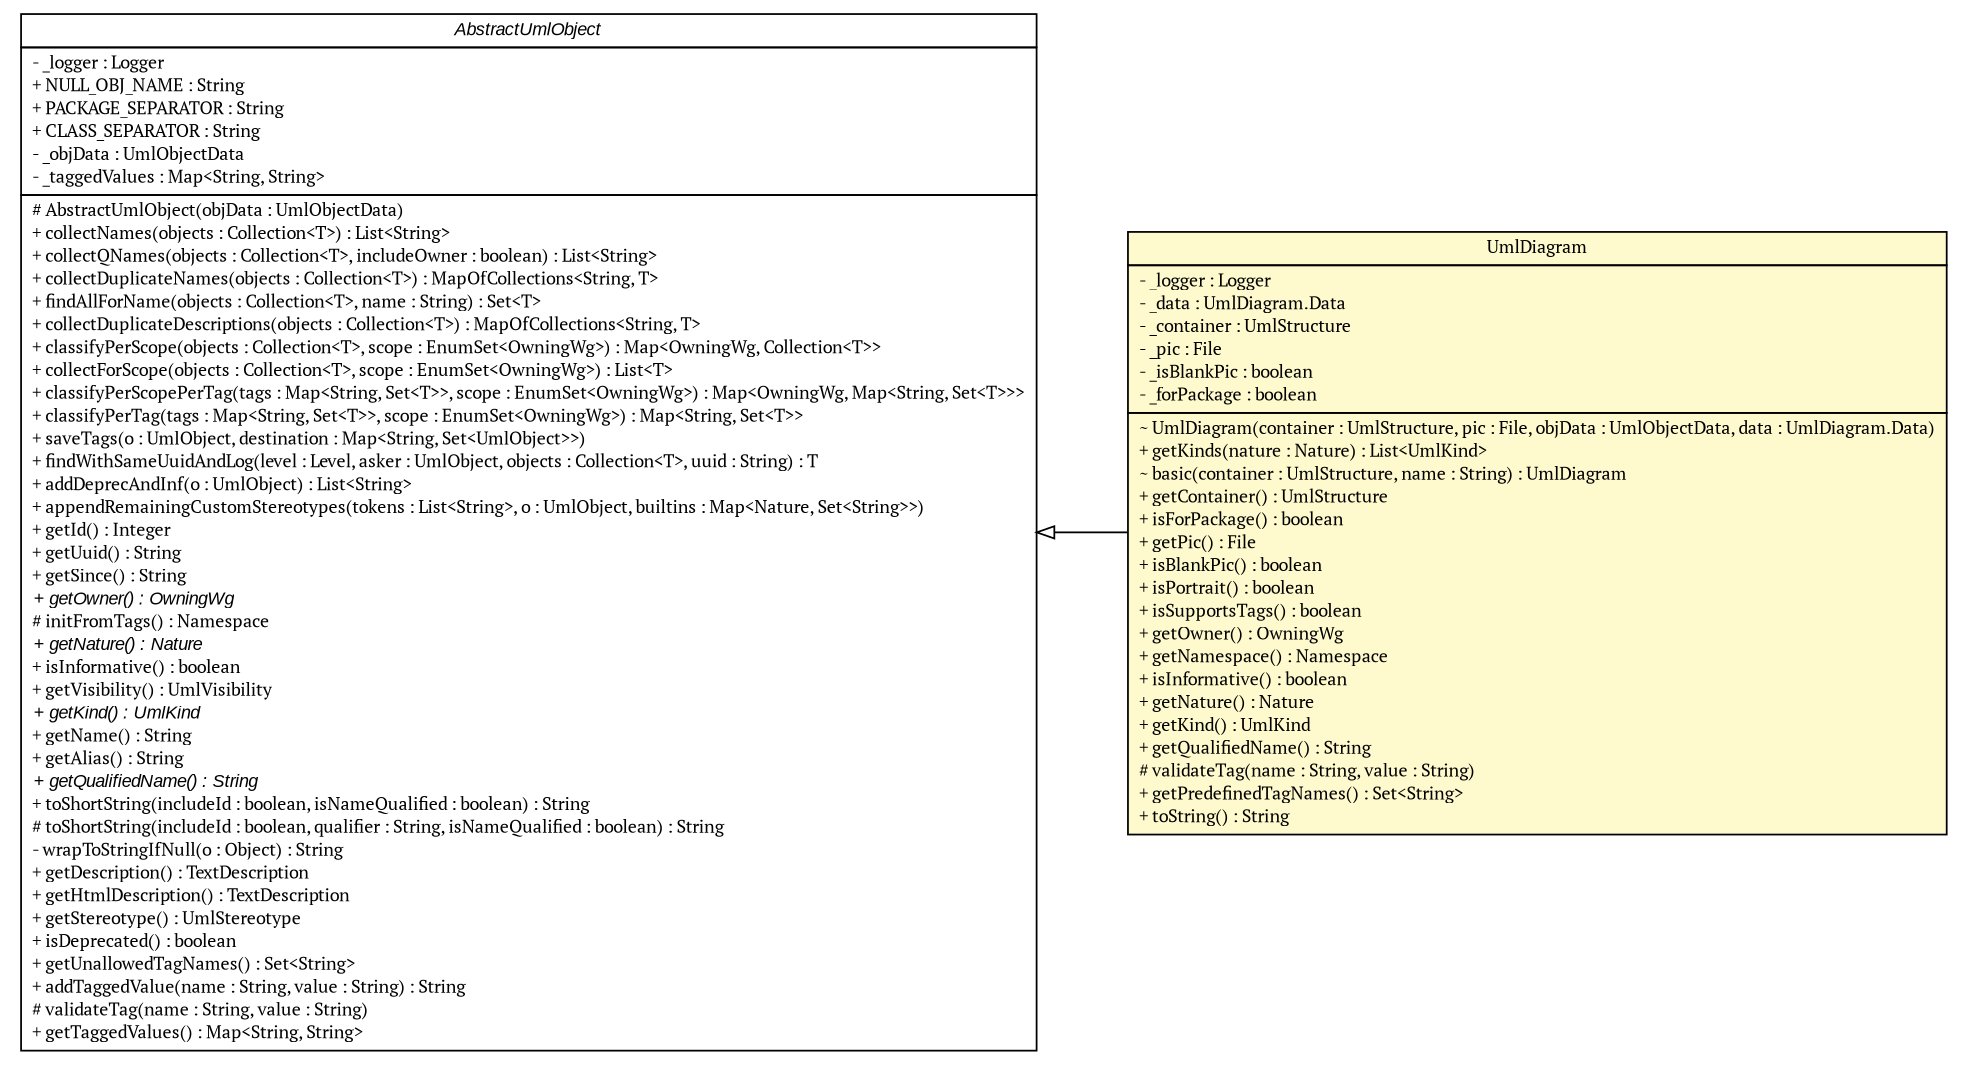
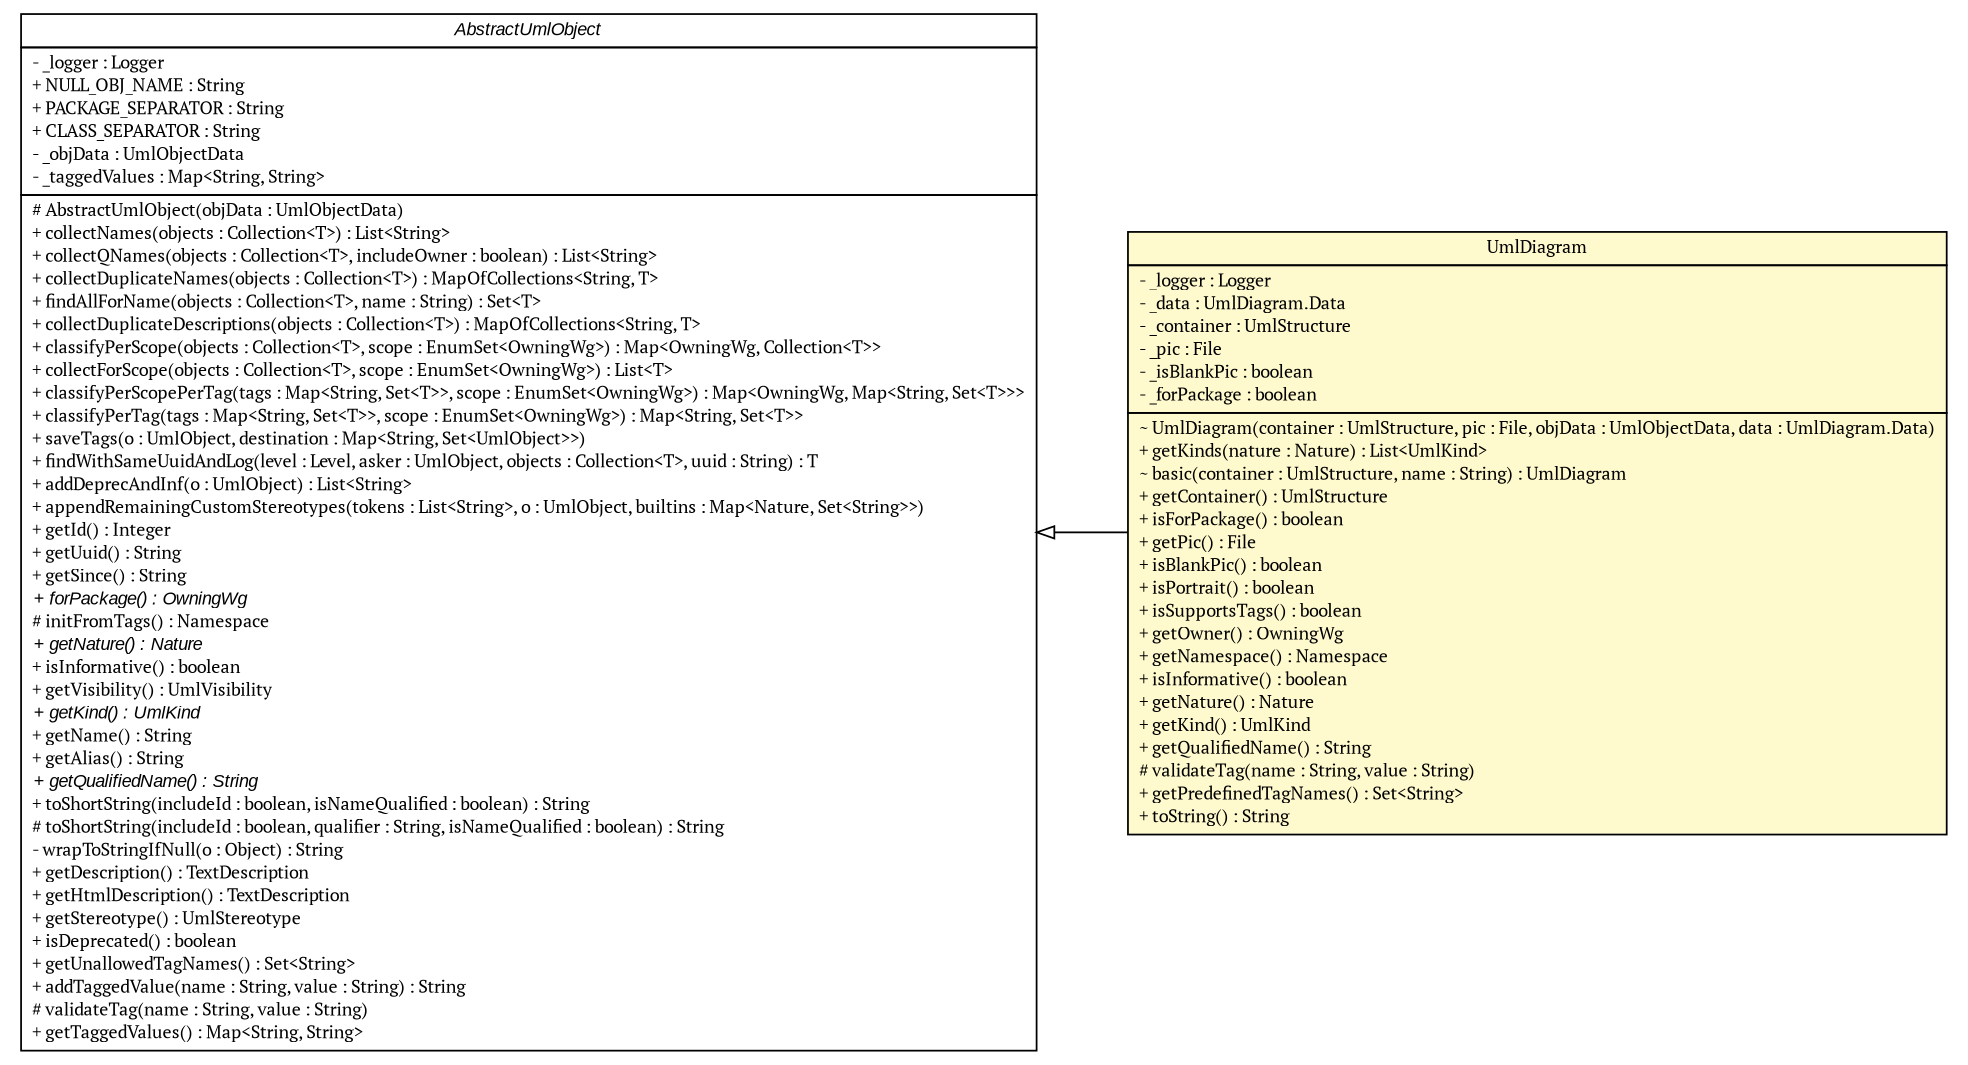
node "AbstractUmlObject": text "+ getOwner() : OwningWg" -> "+ forPackage() : OwningWg"
